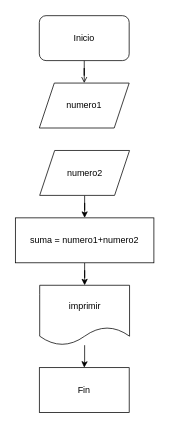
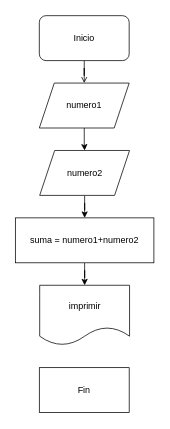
edge "numero1" -> "numero2": added
edge "imprimir" -> "Fin": removed
